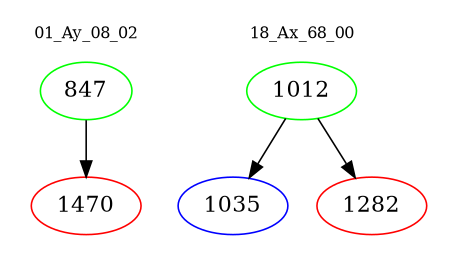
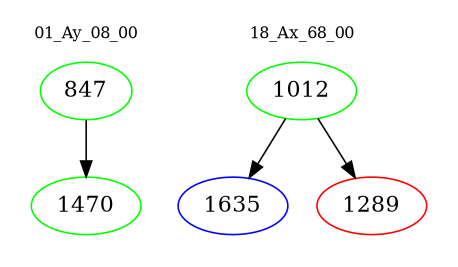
cluster "01_Ay_08_02": label "01_Ay_08_02" -> "01_Ay_08_00"
node "1470": color red -> green
node "1035": label "1035" -> "1635"
node "1282": label "1282" -> "1289"
